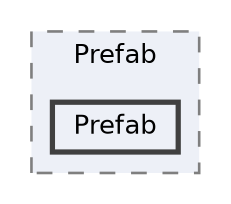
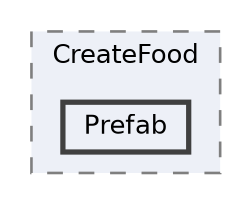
cluster "Prefab": label "Prefab" -> "CreateFood"
